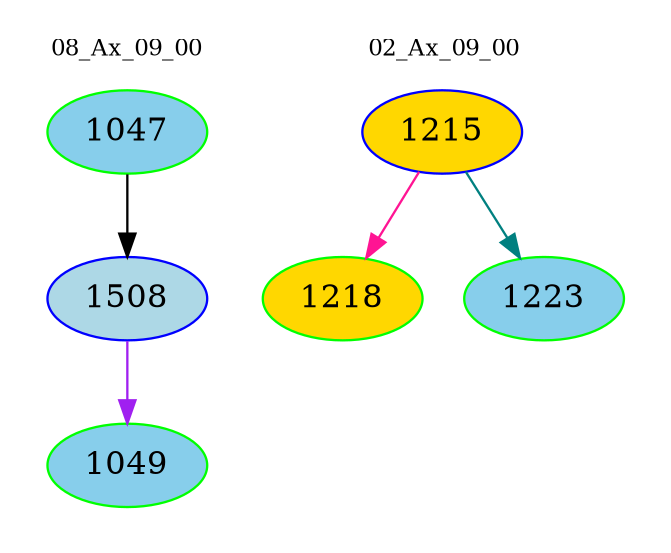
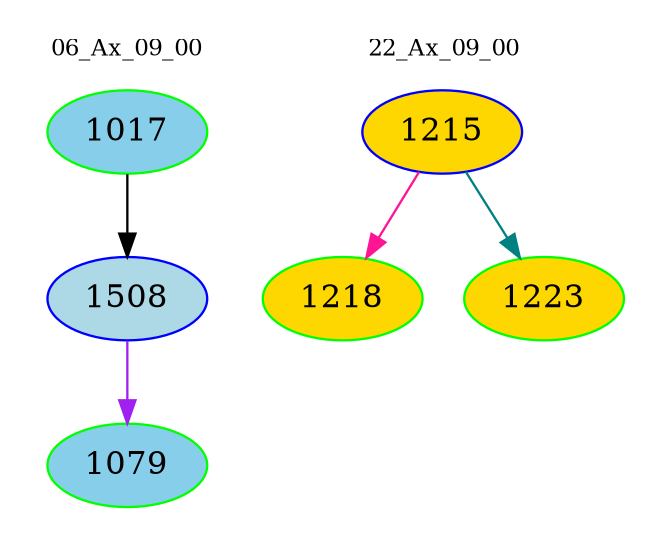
cluster "08_Ax_09_00": label "08_Ax_09_00" -> "06_Ax_09_00"
cluster "02_Ax_09_00": label "02_Ax_09_00" -> "22_Ax_09_00"
node "1047": label "1047" -> "1017"
node "1223": fillcolor skyblue -> gold
node "1049": label "1049" -> "1079"
